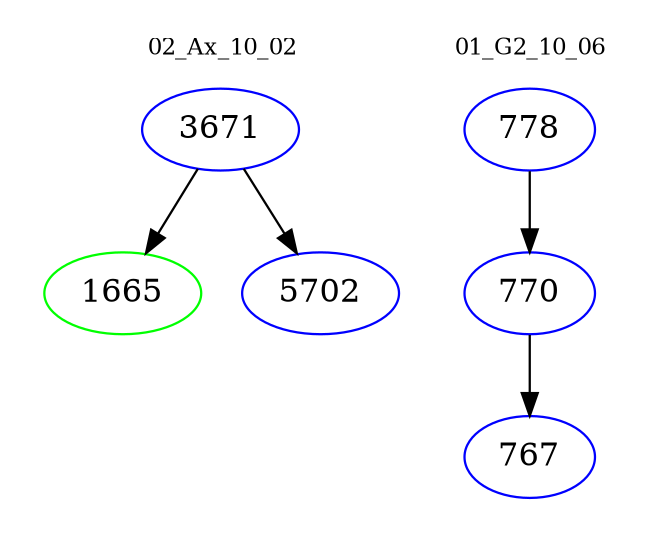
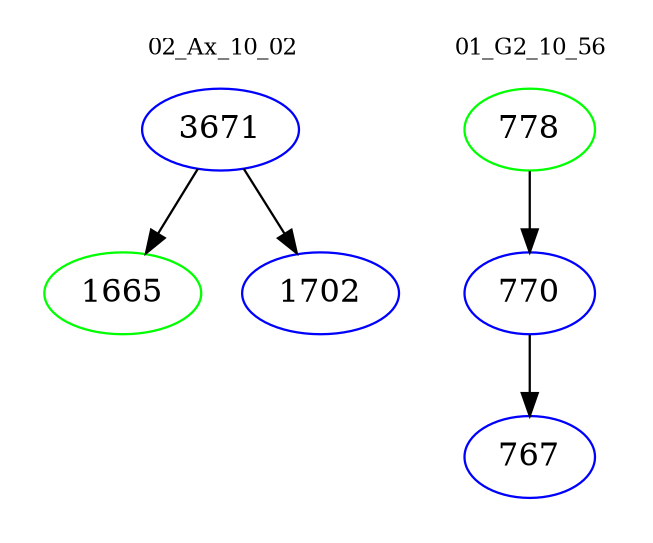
cluster "01_G2_10_06": label "01_G2_10_06" -> "01_G2_10_56"
node "778": color blue -> green
node "5702": label "5702" -> "1702"
